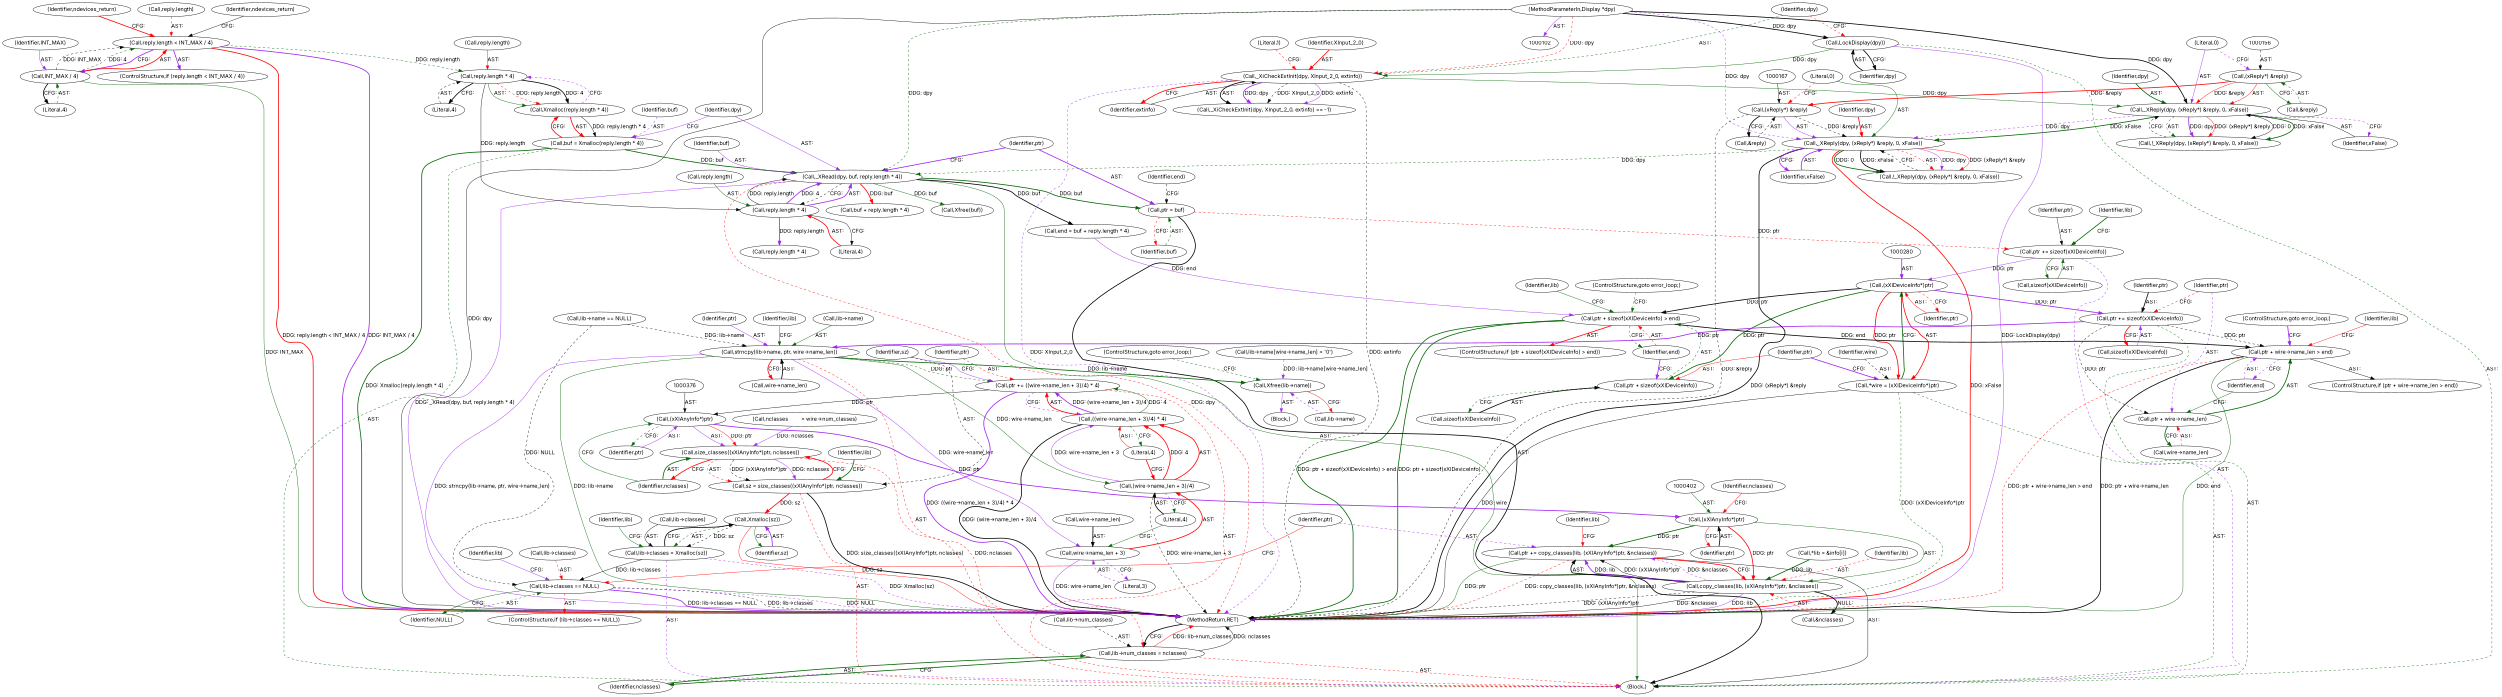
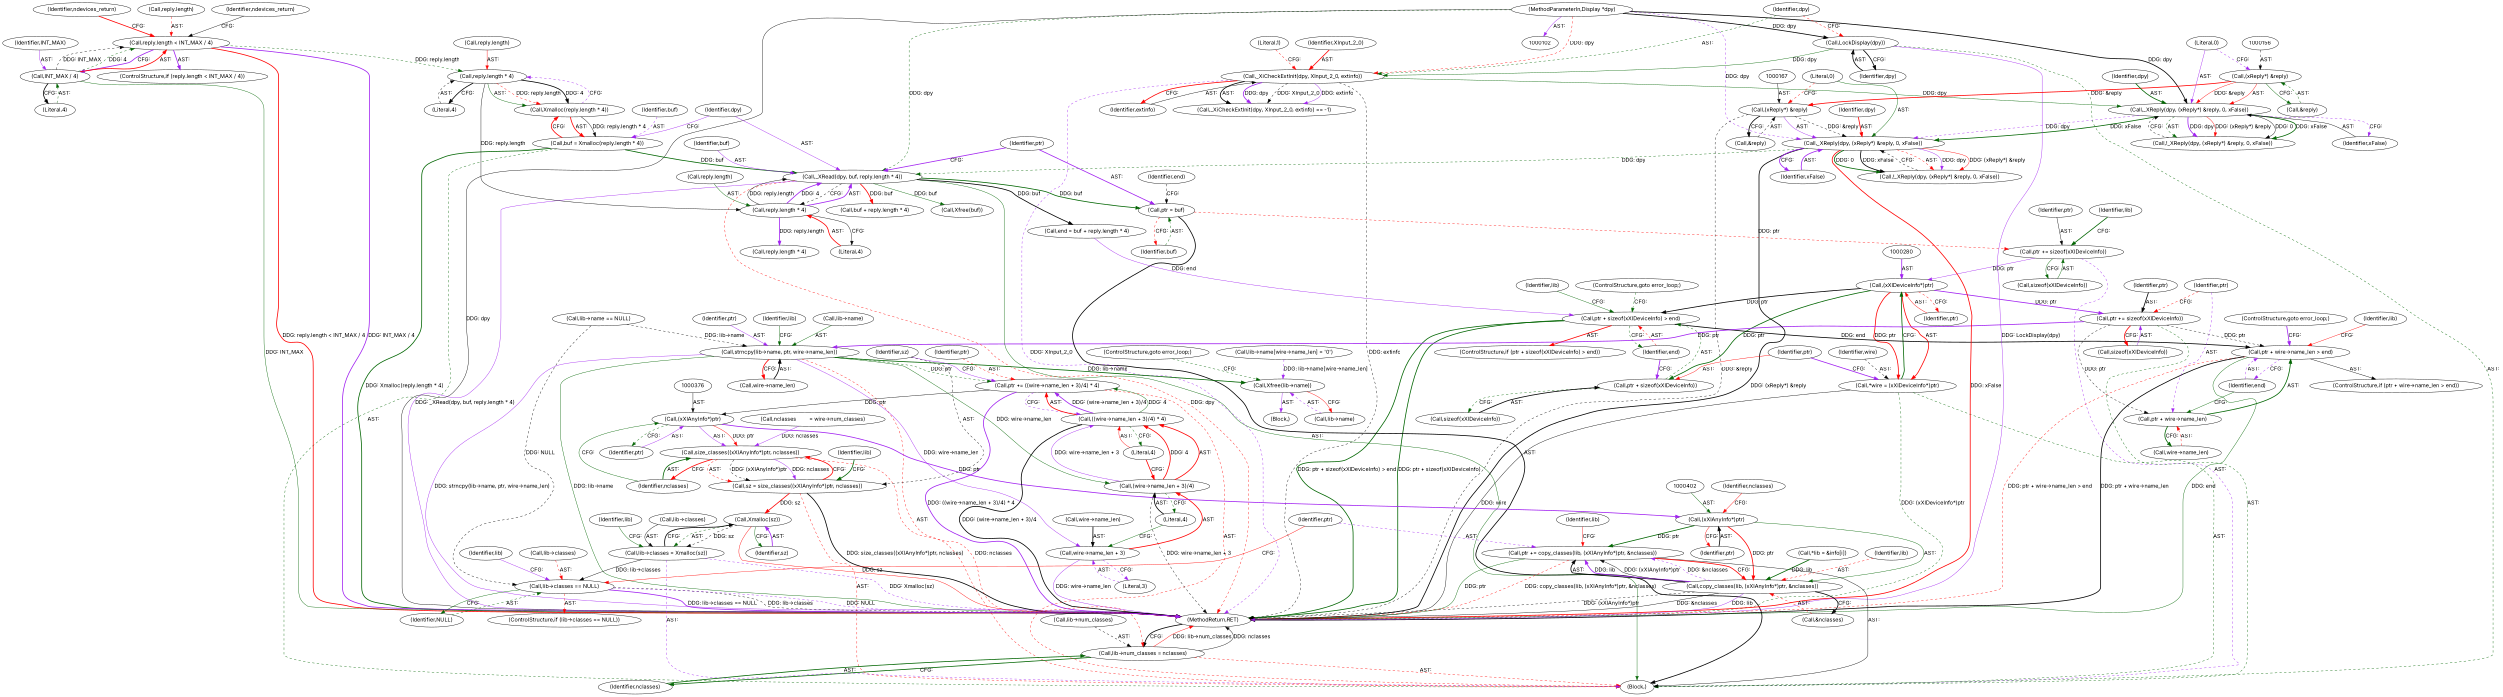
edge "(Call,copy_classes(lib, (xXIAnyInfo*)ptr, &nclasses))" -> "(Call,&nclasses)": label "NULL: " -> "CFG: "
